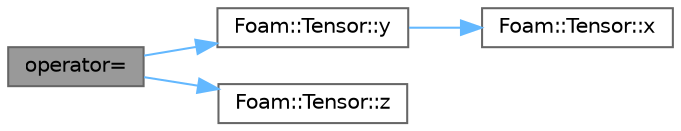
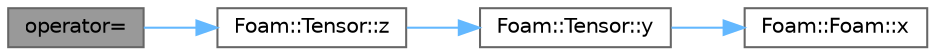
node "Foam::Tensor::x": label "Foam::Tensor::x" -> "Foam::Foam::x"
edge "operator=" -> "Foam::Tensor::y": now "Foam::Tensor::z" -> "Foam::Tensor::y"
